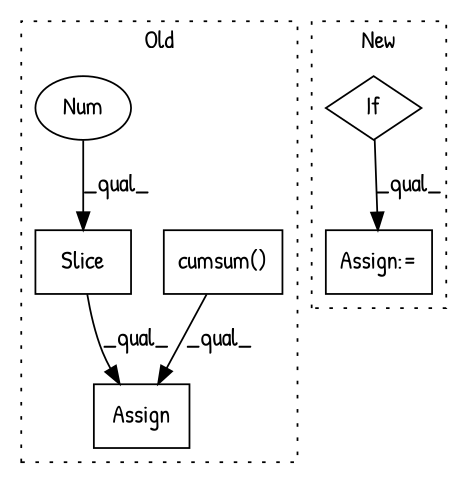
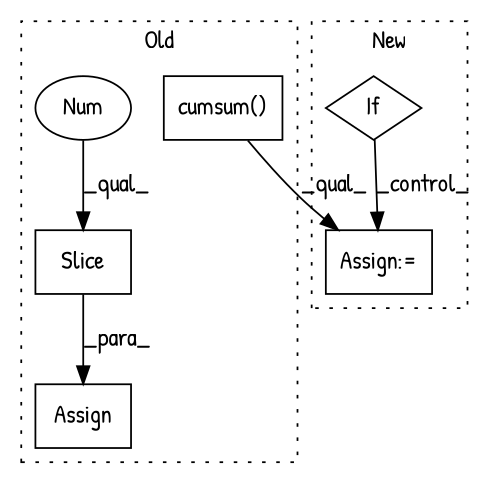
edge "If" -> "Assign:=": label "_qual_" -> "_control_"
edge "cumsum()" -> "Assign": now "cumsum()" -> "Assign:="
edge "Slice" -> "Assign": label "_qual_" -> "_para_"
